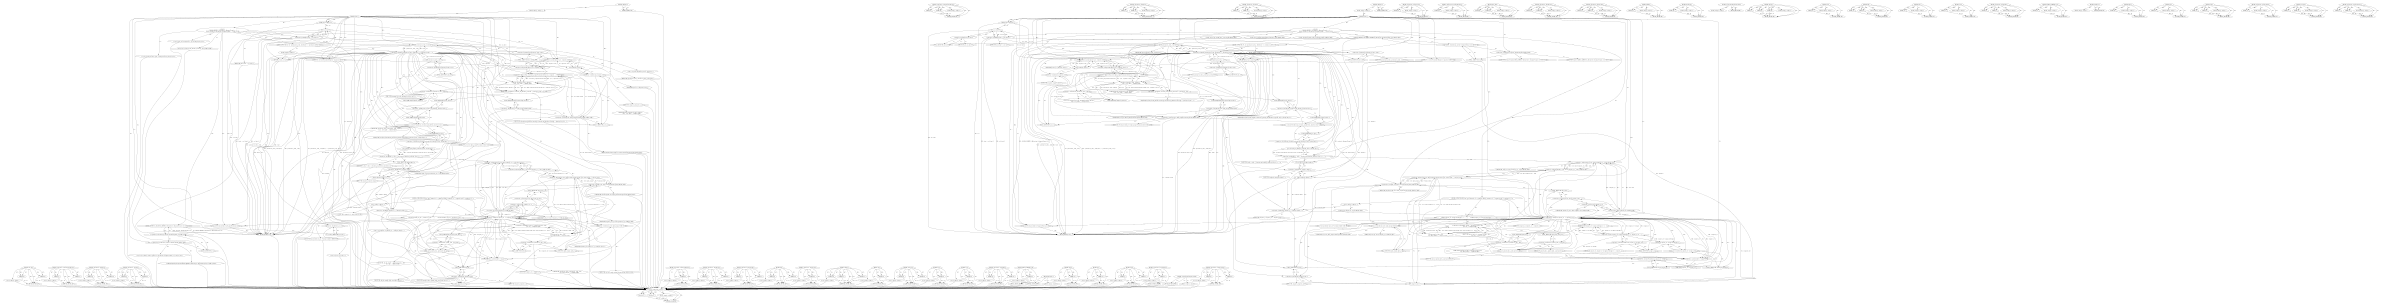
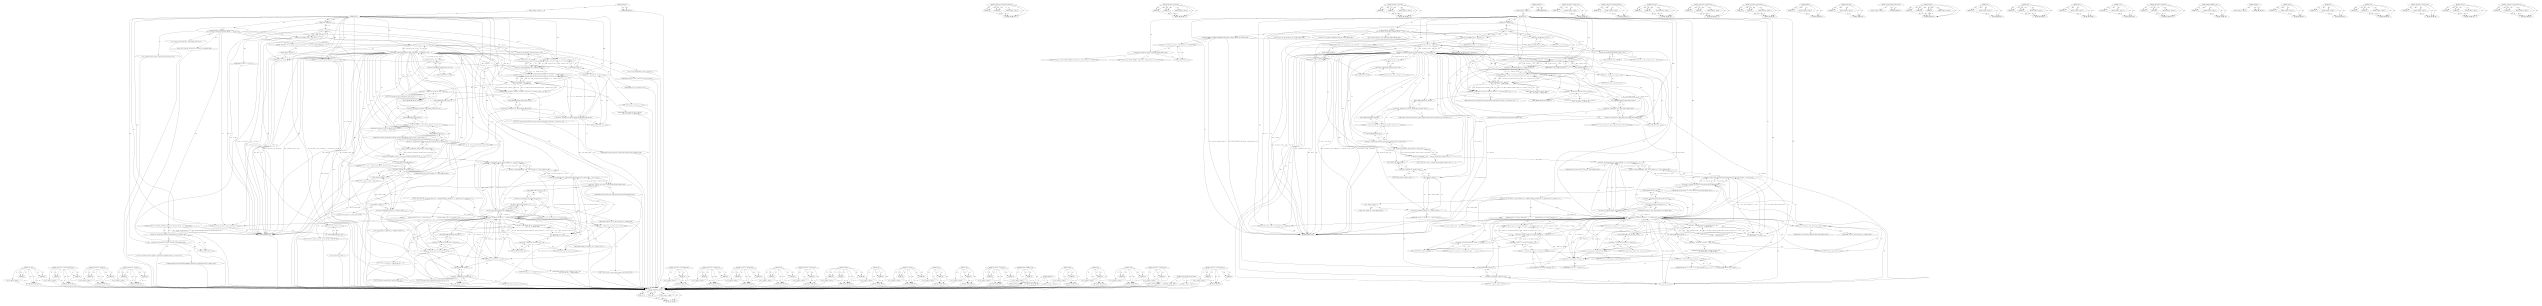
node "(IDENTIFIER,request_it,request_it->origin.GetOrigin())": added
